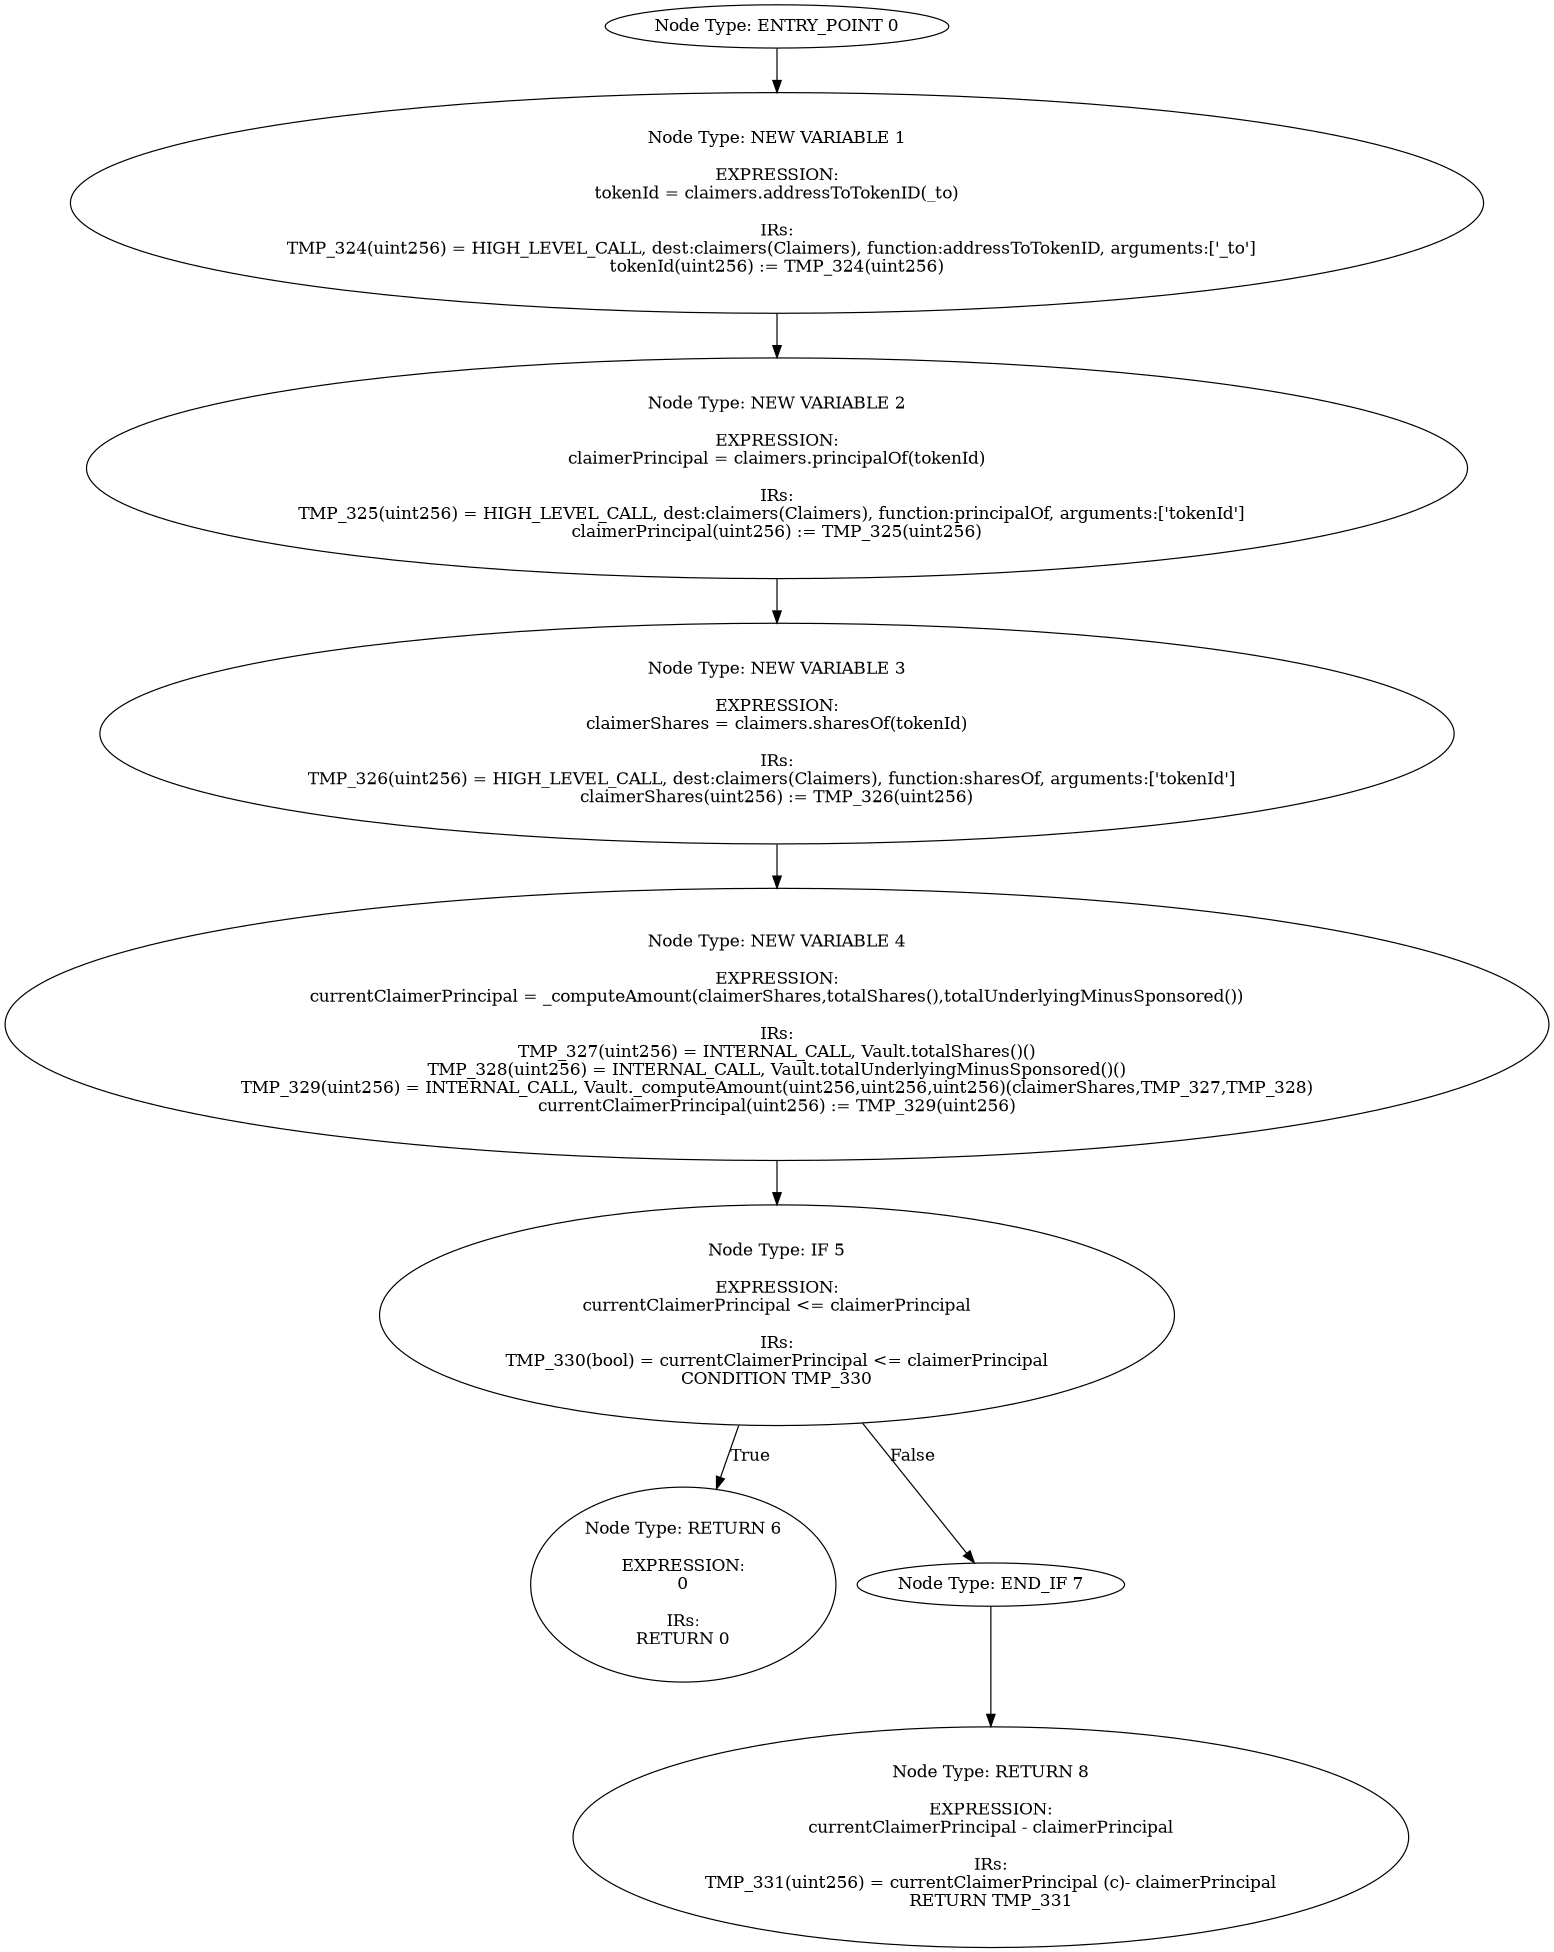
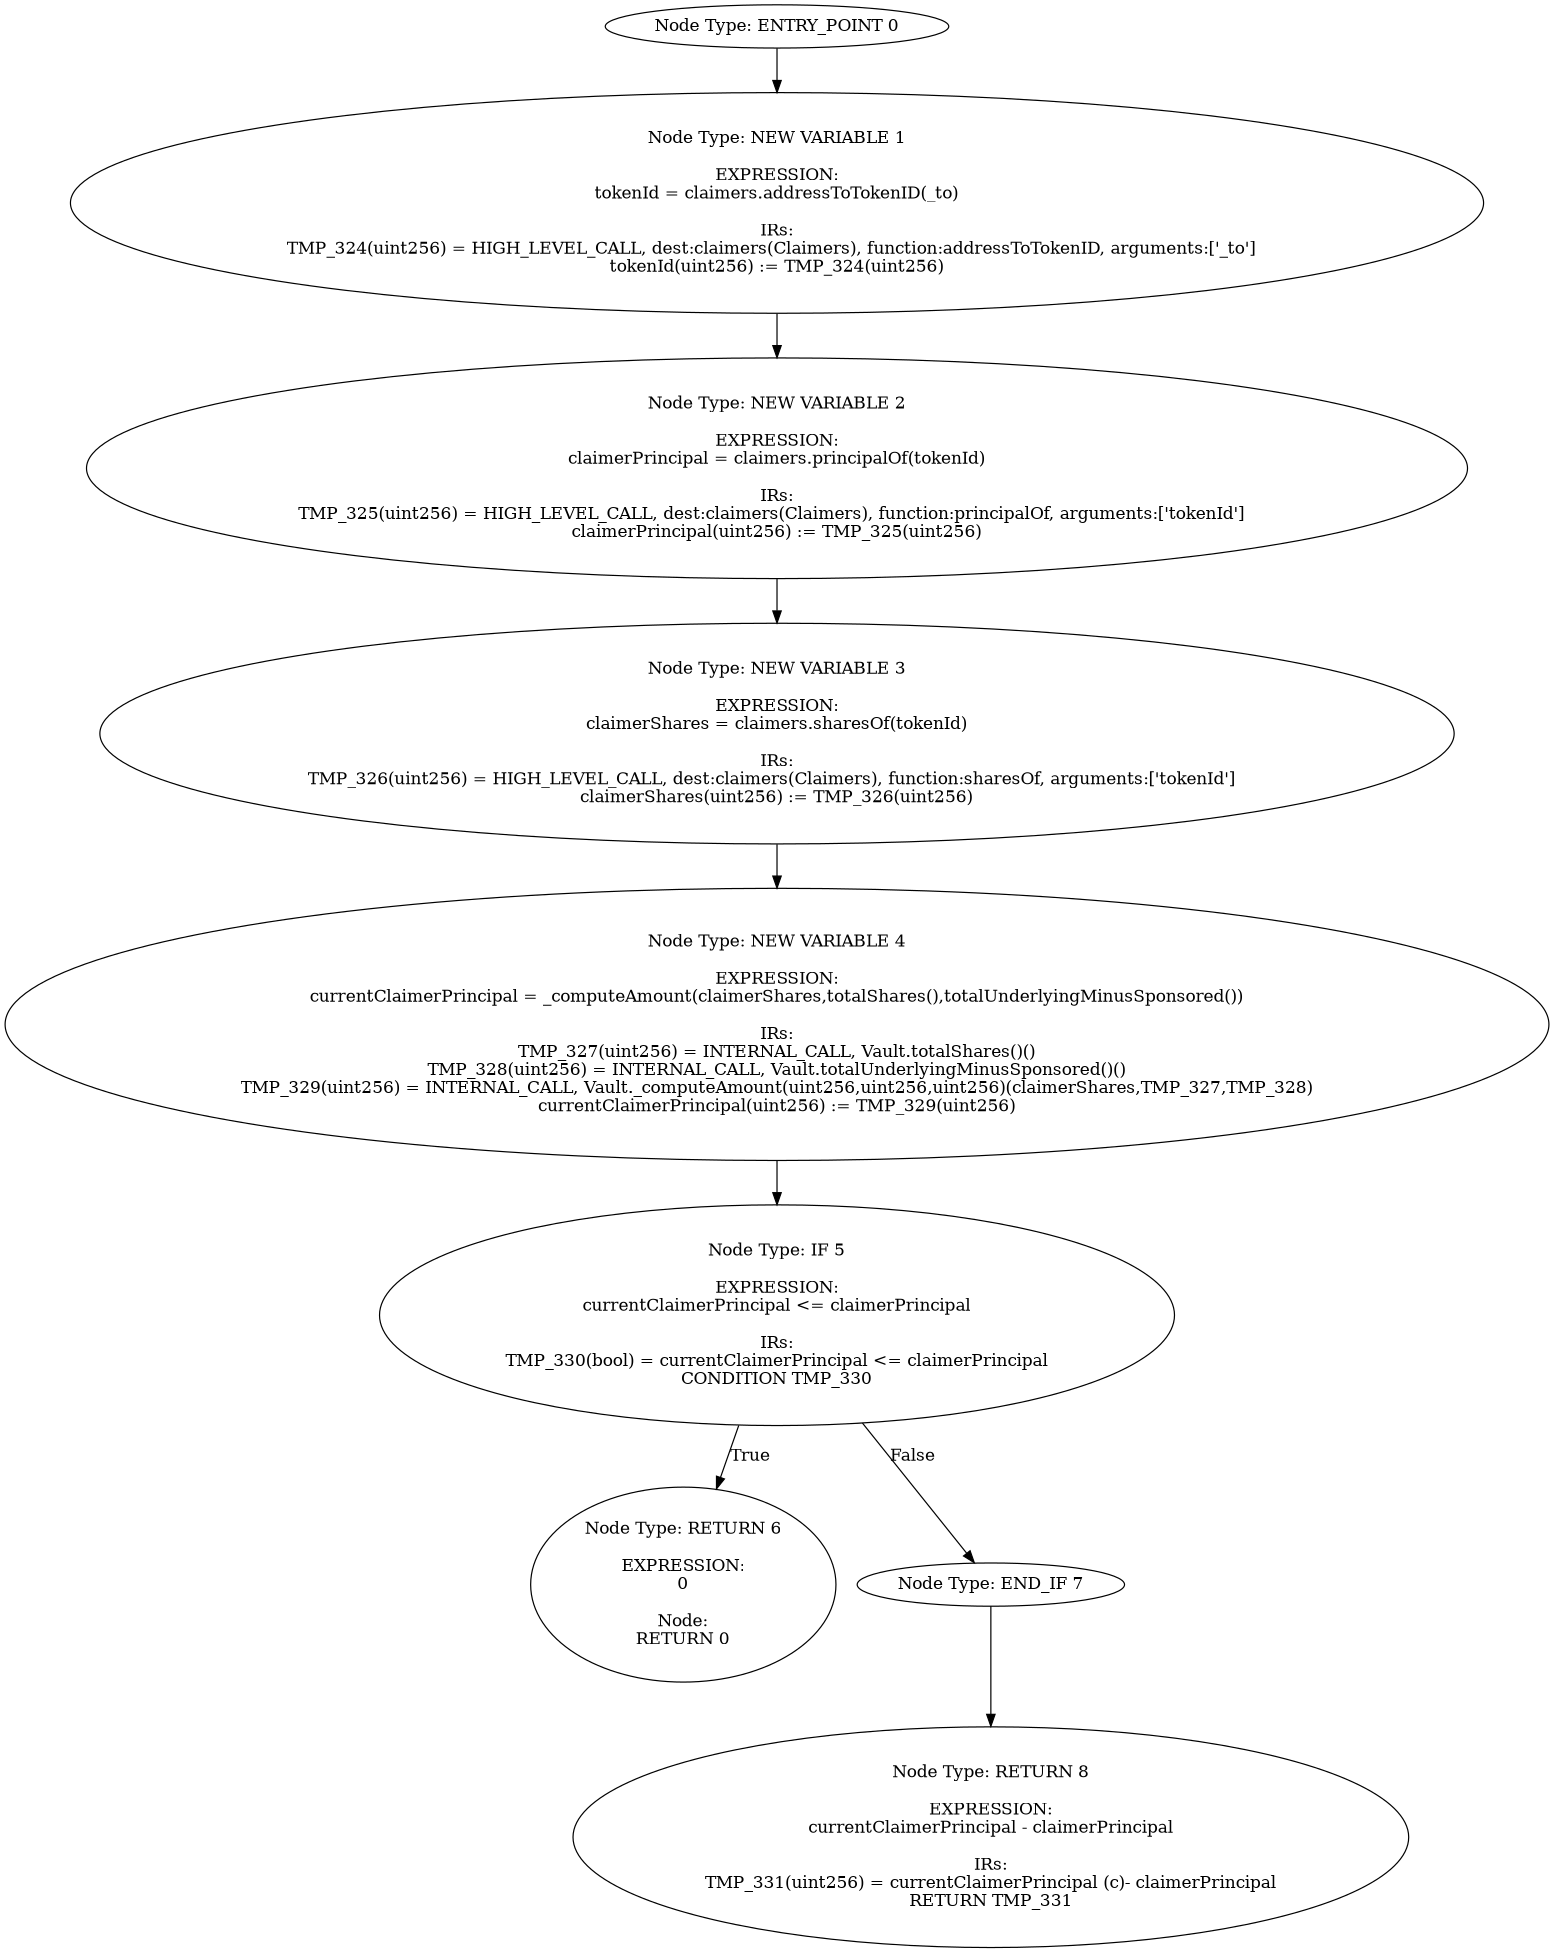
node "Node Type: RETURN 6 EXPRESSION: 0 IRs: RETURN 0": label "Node Type: RETURN 6 EXPRESSION: 0 IRs: RETURN 0" -> "Node Type: RETURN 6 EXPRESSION: 0 Node: RETURN 0"
